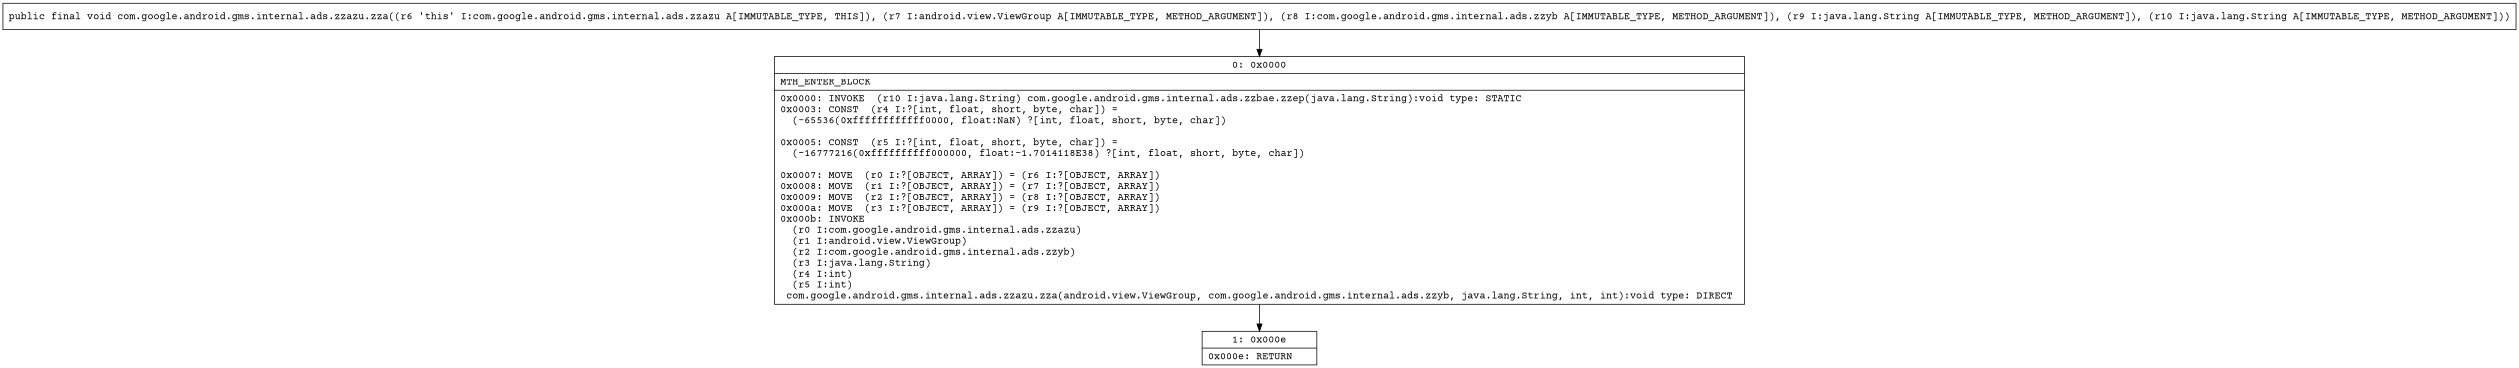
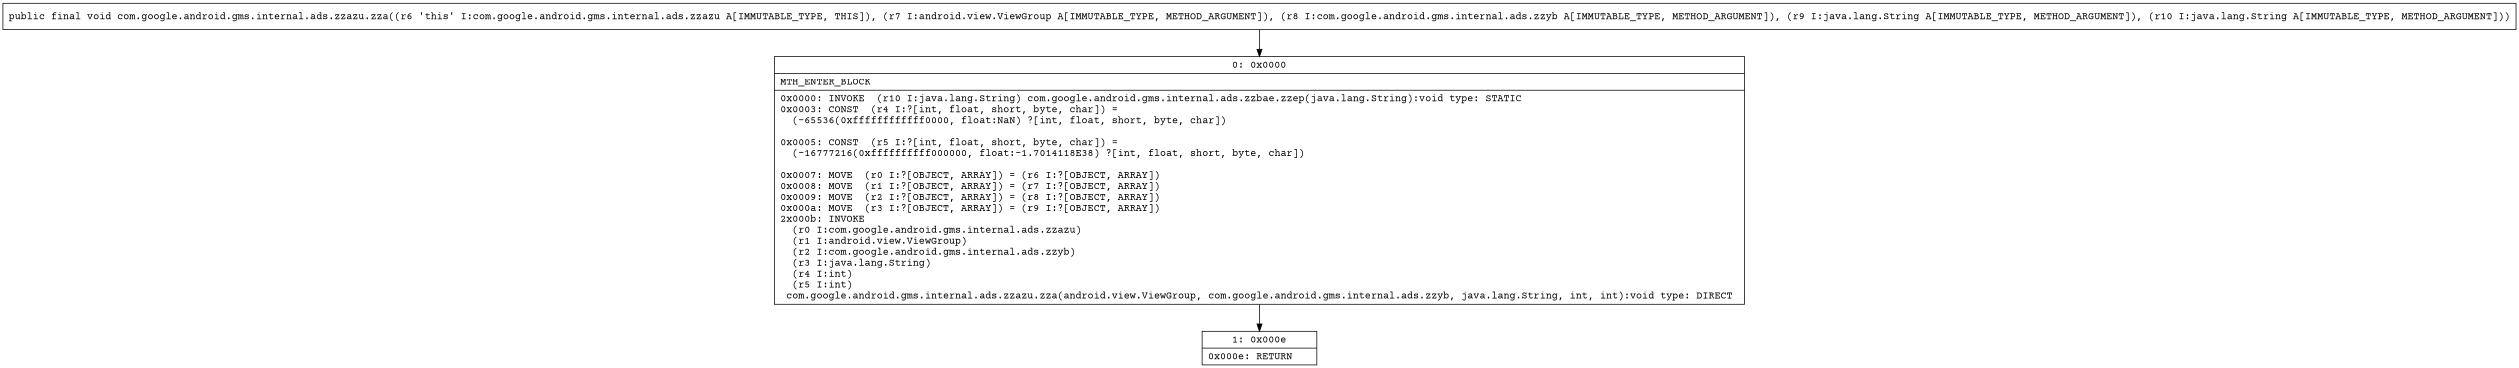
node "0: 0x0000": text "0x000b: INVOKE" -> "2x000b: INVOKE"
